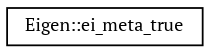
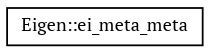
node "Eigen::ei_meta_true": label "Eigen::ei_meta_true" -> "Eigen::ei_meta_meta"
